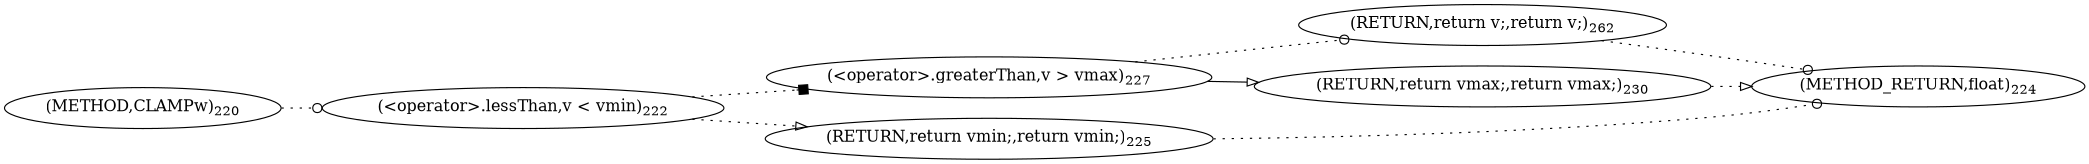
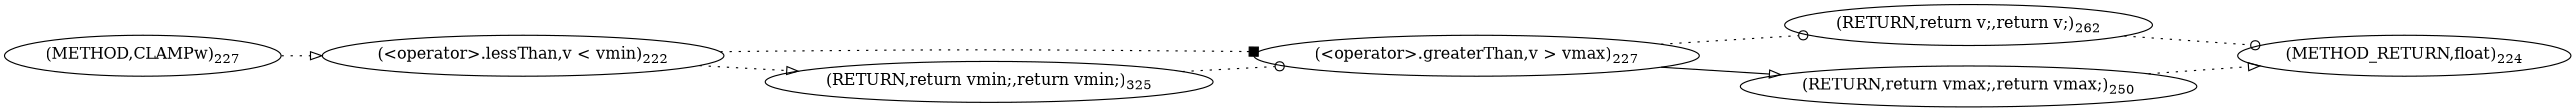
node "(RETURN,return vmax;,return vmax;)": text "230" -> "250"
node "(METHOD,CLAMPw)": text "220" -> "227"
edge "(METHOD,CLAMPw)" -> "(<operator>.lessThan,v < vmin)": arrowhead odot -> onormal
edge "(RETURN,return vmin;,return vmin;)" -> "(METHOD_RETURN,float)": now "(RETURN,return vmin;,return vmin;)" -> "(<operator>.greaterThan,v > vmax)"
node "(RETURN,return vmin;,return vmin;)": text "225" -> "325"
